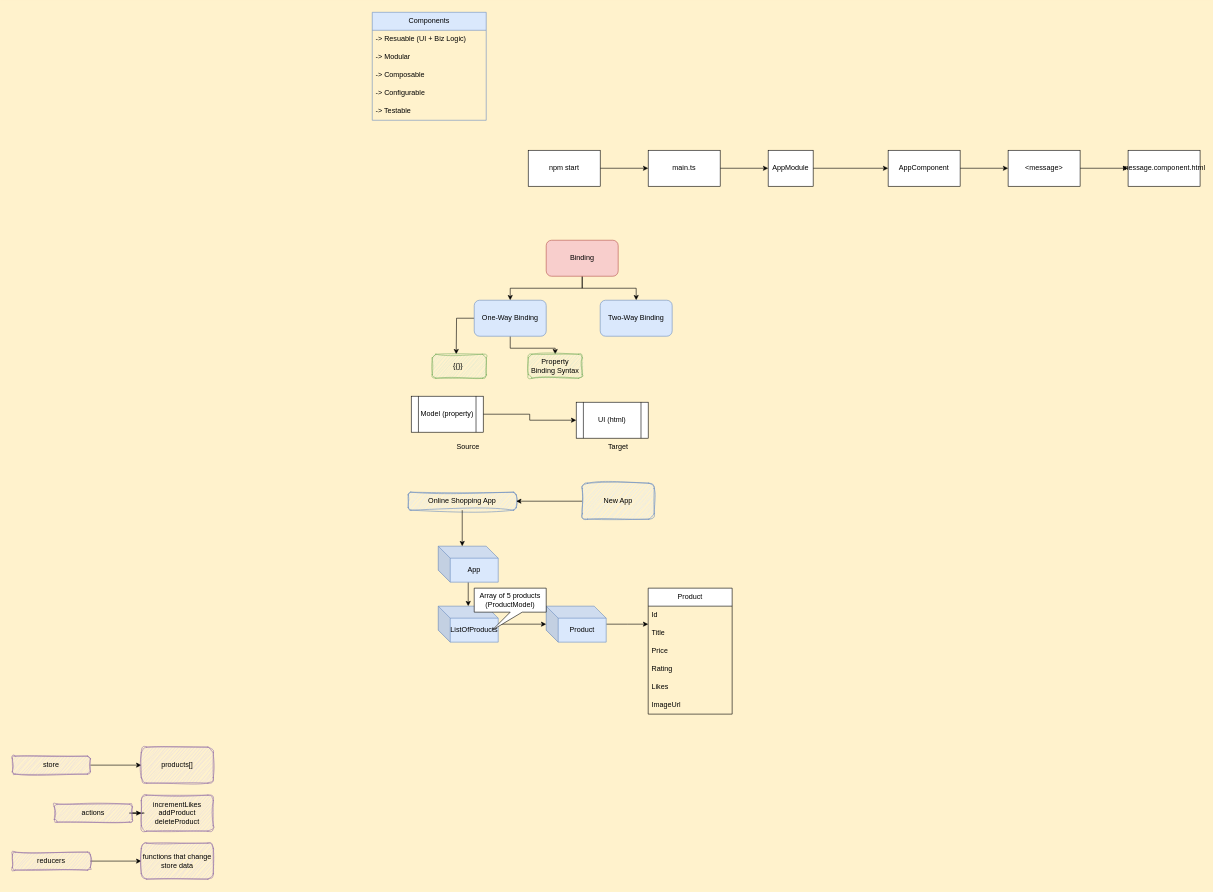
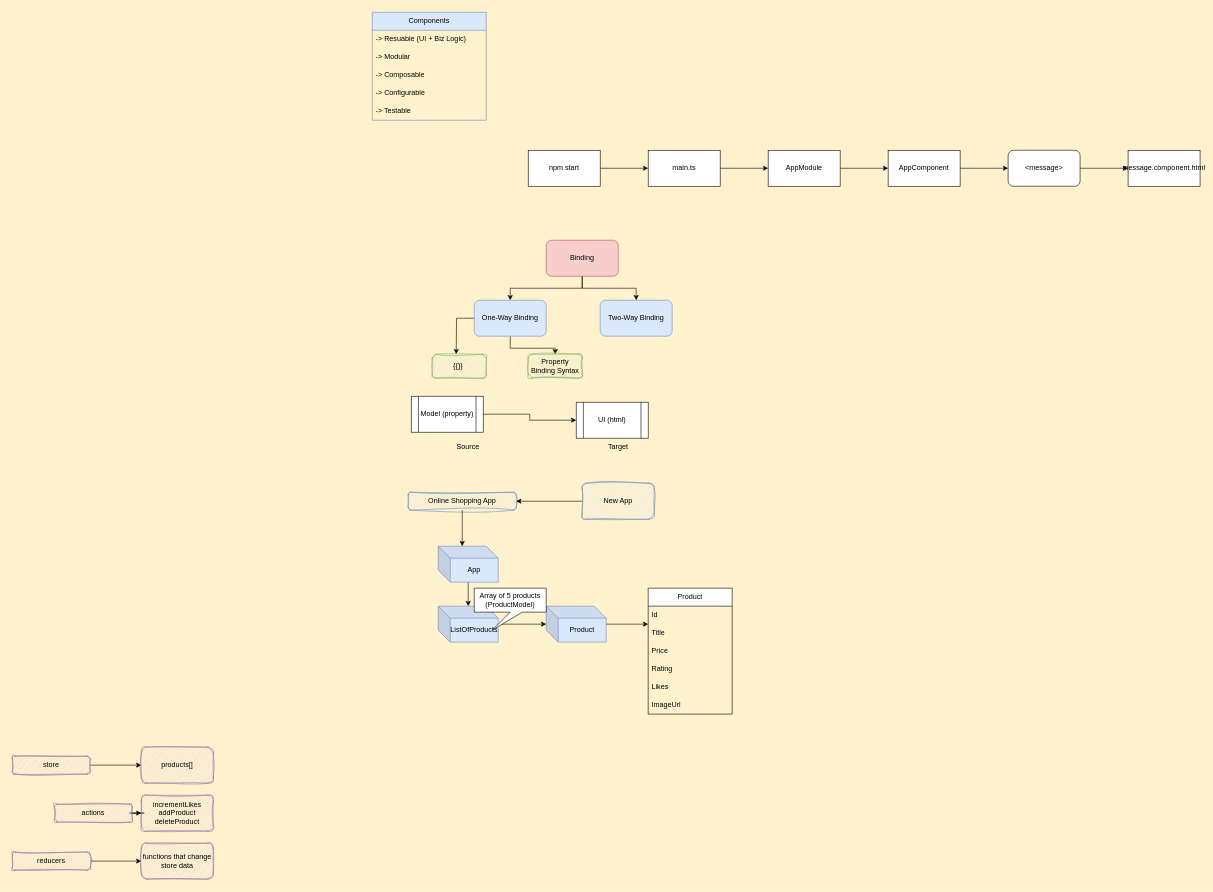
node "AppModule": size 45x36 -> 72x36
node "<message>": shape rectangle -> rounded rectangle
